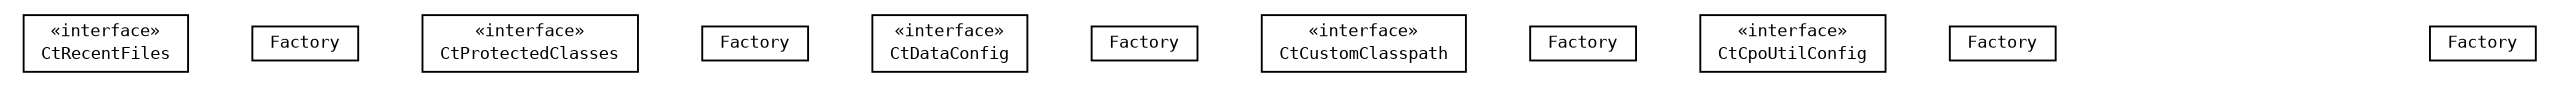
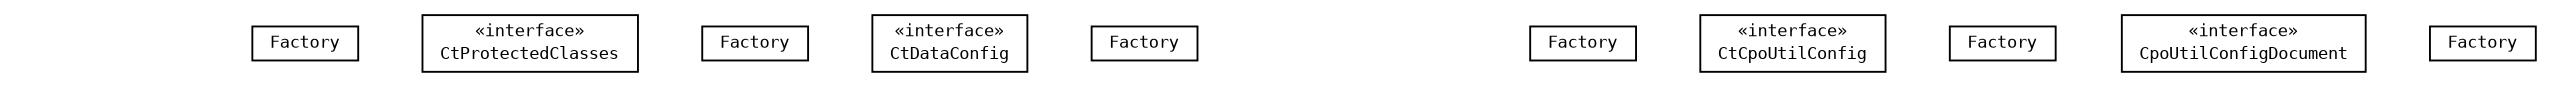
node "CtRecentFiles": removed
node "CtCustomClasspath": removed
node "CpoUtilConfigDocument": added
